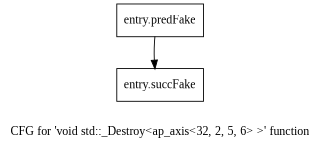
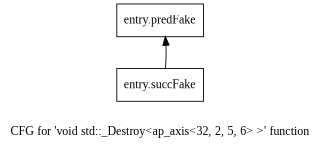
edge "entry.predFake" -> "entry.succFake": reversed
